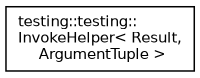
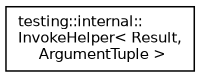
node "testing::testing:: InvokeHelper< Result, ArgumentTuple >": label "testing::testing:: InvokeHelper< Result, ArgumentTuple >" -> "testing::internal:: InvokeHelper< Result, ArgumentTuple >"
